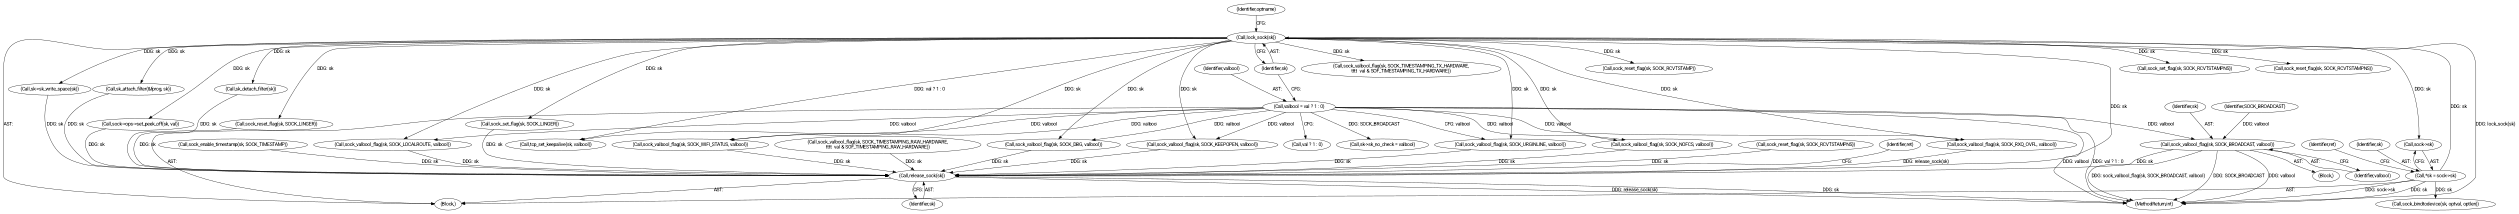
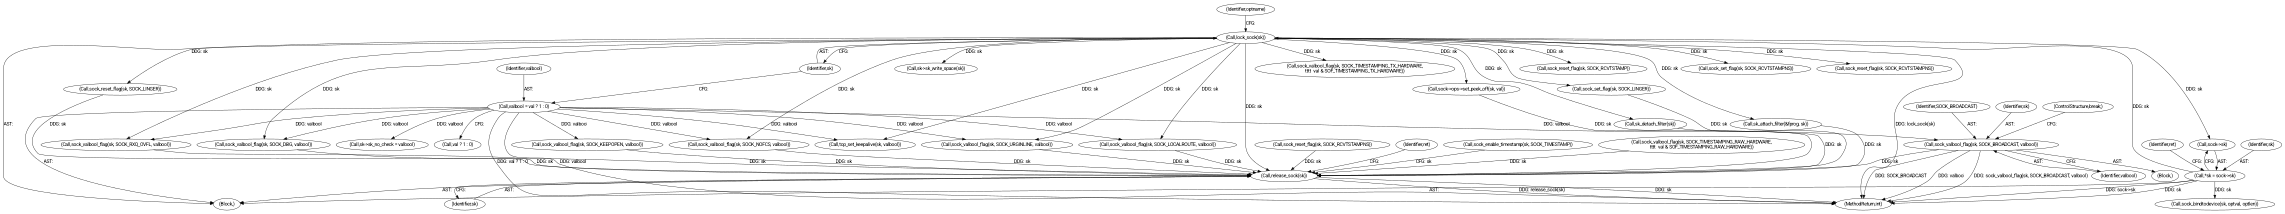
edge "(Call,lock_sock(sk))" -> "(Call,sock_valbool_flag(sk, SOCK_KEEPOPEN, valbool))": removed, label "DDG: sk"
edge "(Call,lock_sock(sk))" -> "(Call,tcp_set_keepalive(sk, valbool))": label "DDG: val ? 1 : 0" -> "DDG: sk"
node "(ControlStructure,break;)": added
edge "(Call,valbool = val ? 1 : 0)" -> "(Call,sk->sk_no_check = valbool)": label "DDG: SOCK_BROADCAST" -> "DDG: valbool"
edge "(Call,valbool = val ? 1 : 0)" -> "(Call,sock_valbool_flag(sk, SOCK_URGINLINE, valbool))": label "CFG: valbool" -> "DDG: valbool"
edge "(Identifier,SOCK_BROADCAST)" -> "(Call,sock_valbool_flag(sk, SOCK_BROADCAST, valbool))": label "DDG: valbool" -> "AST: "
node "(Call,sock_valbool_flag(sk, SOCK_WIFI_STATUS, valbool))": removed
edge "(Call,sock_enable_timestamp(sk, SOCK_TIMESTAMP))" -> "(Call,release_sock(sk))": label "DDG: sk" -> "CFG: sk"
edge "(Call,sock_valbool_flag(sk, SOCK_RXQ_OVFL, valbool))" -> "(Call,release_sock(sk))": label "DDG: release_sock(sk)" -> "DDG: sk"
edge "(Call,sk->sk_write_space(sk))" -> "(Call,release_sock(sk))": removed, label "DDG: sk"
